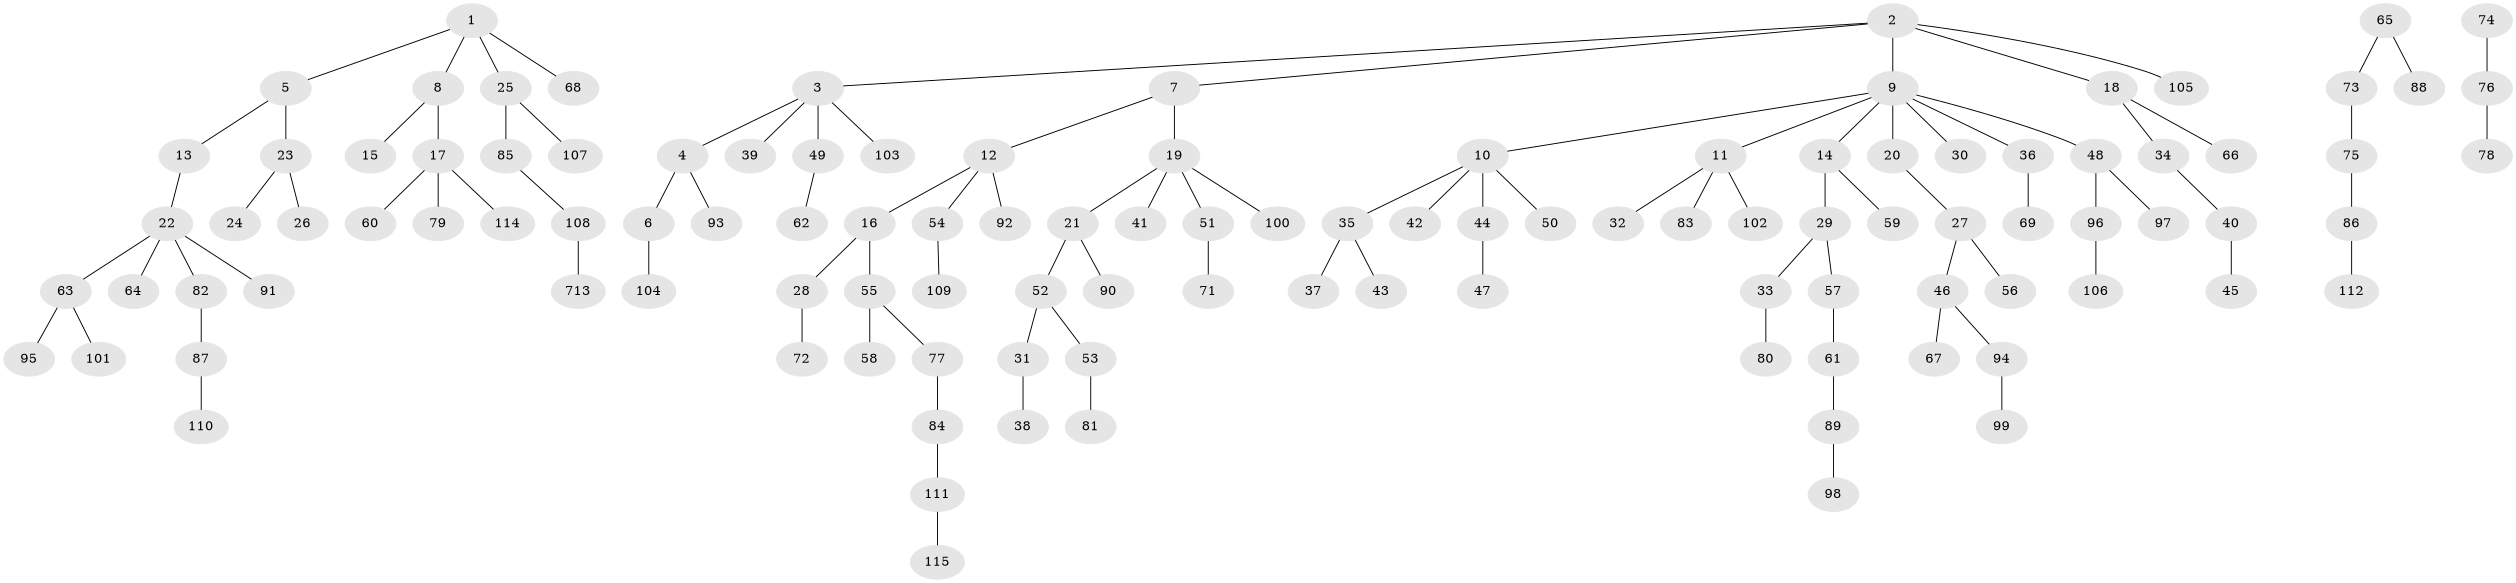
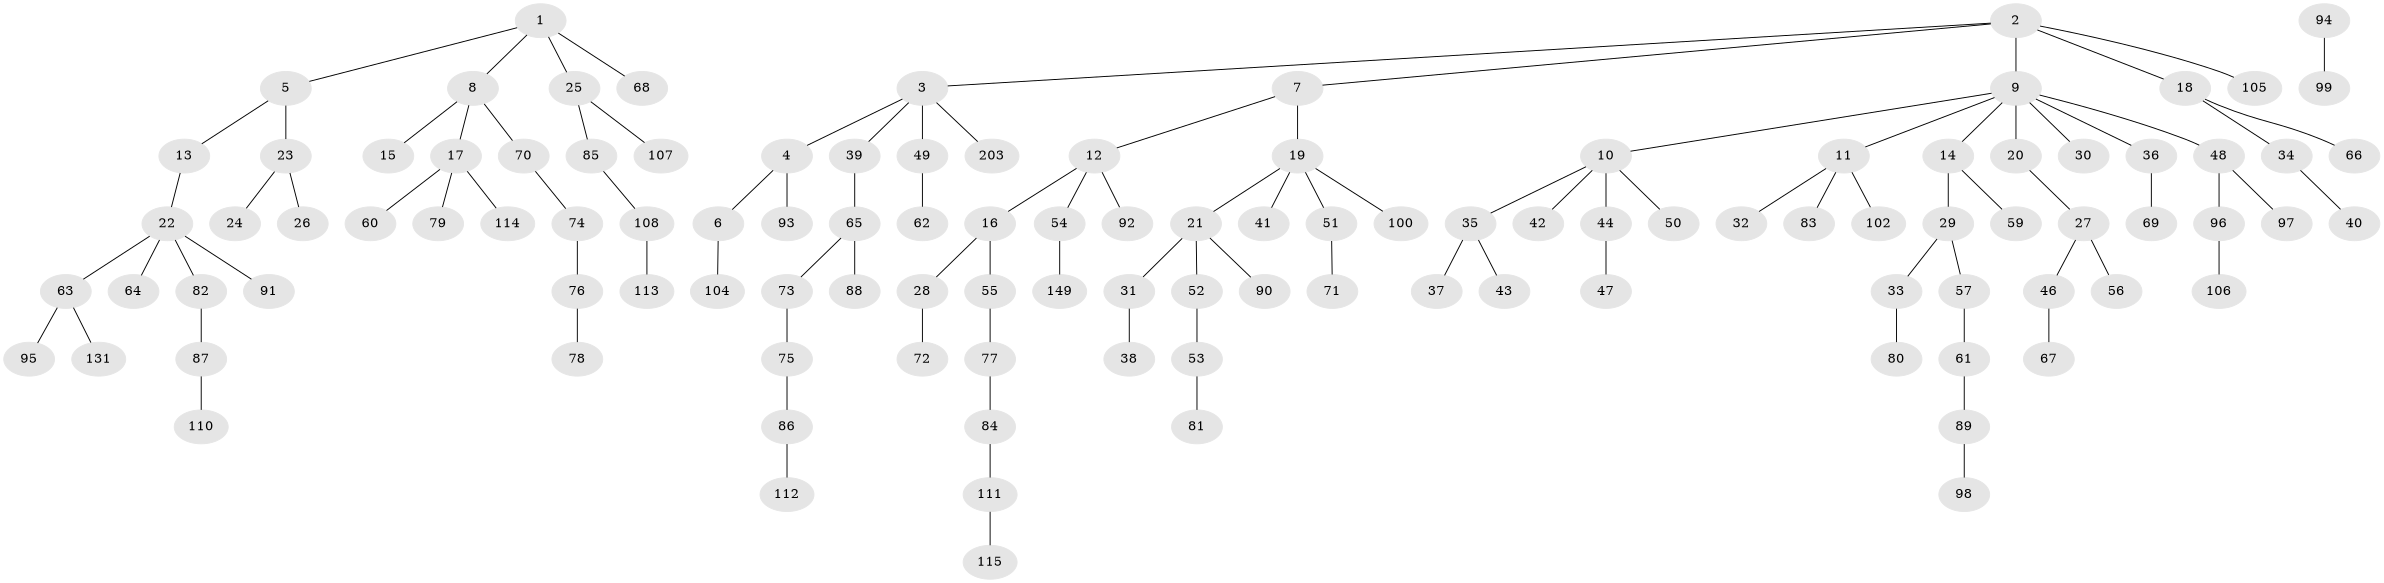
node "70": added
node "103": label "103" -> "203"
edge "39" -- "65": added
node "713": label "713" -> "113"
node "109": label "109" -> "149"
node "45": removed
edge "52" -- "31": now "21" -- "31"
edge "46" -- "94": removed
node "101": label "101" -> "131"
node "58": removed
